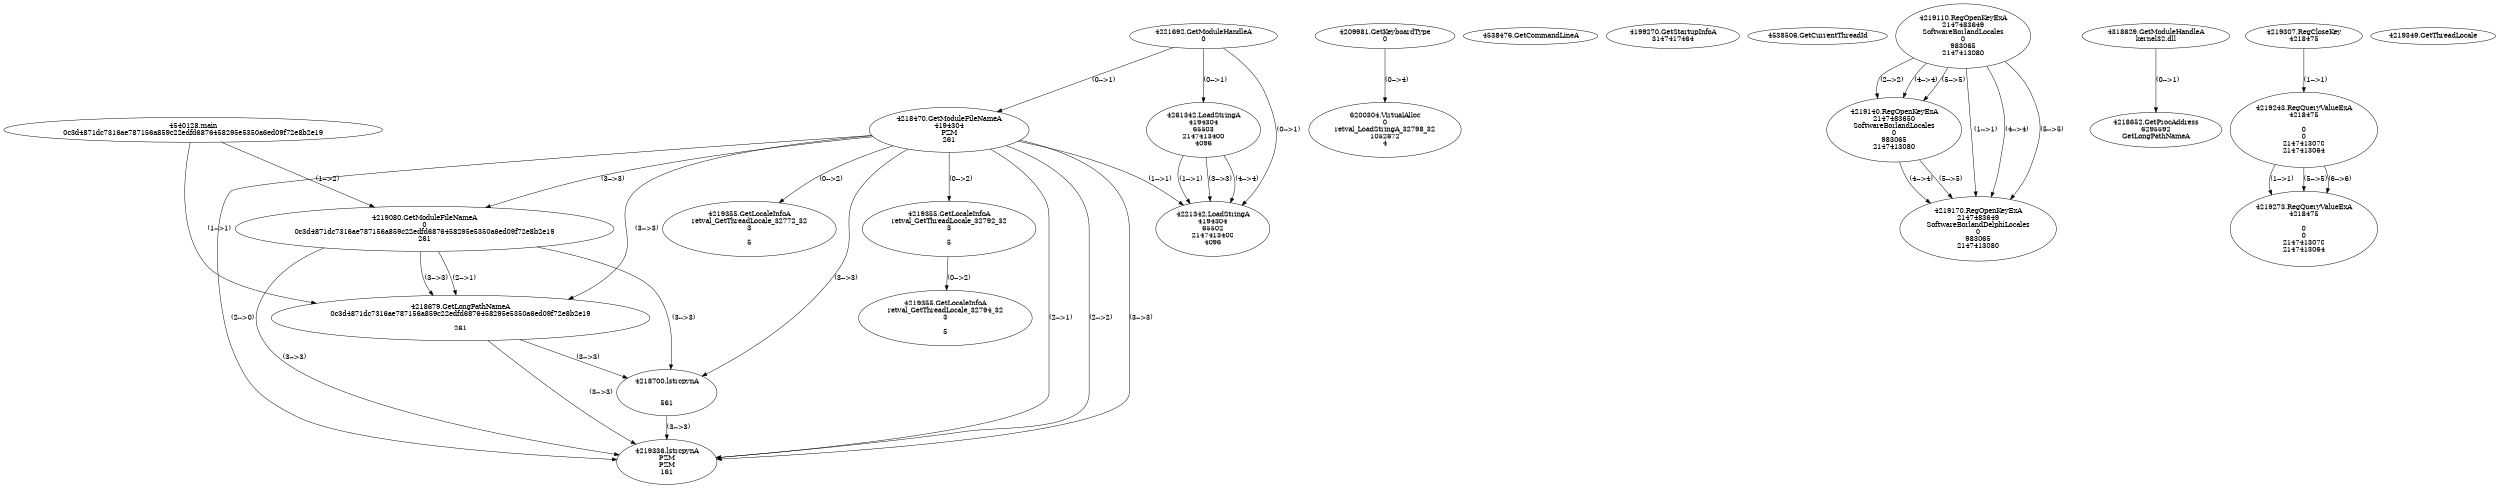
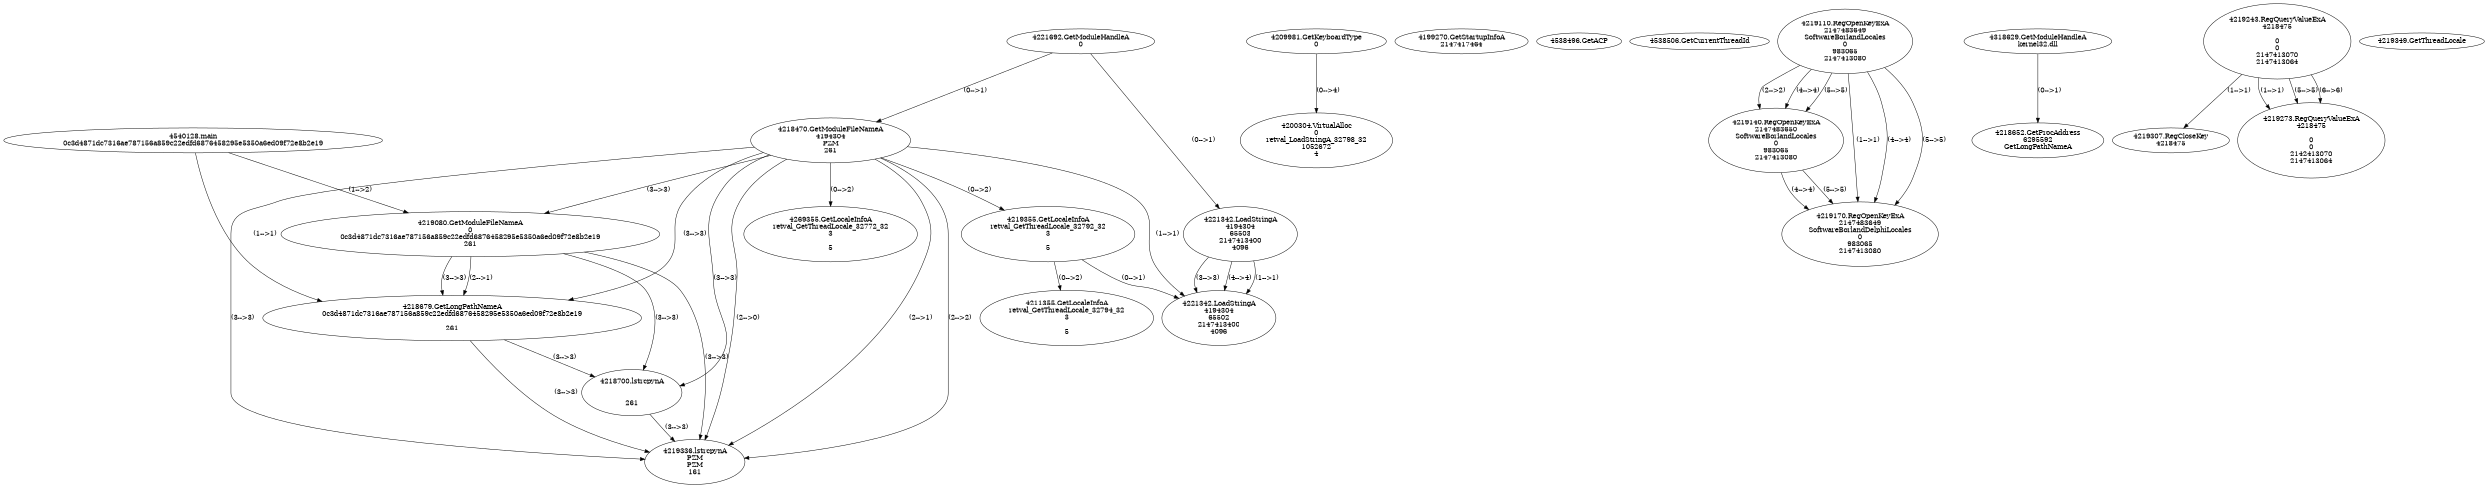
node "4538476.GetCommandLineA": removed
node "4199270.GetStartupInfoA 3147417464": label "4199270.GetStartupInfoA 3147417464" -> "4199270.GetStartupInfoA 2147417464"
node "4538496.GetACP": added
edge "4219307.RegCloseKey 4218475" -> "4219243.RegQueryValueExA 4218475 0 0 2147413070 2147413064": reversed
edge "4221692.GetModuleHandleA 0" -> "4221342.LoadStringA 4194304 65502 2147413400 4096": now "4219355.GetLocaleInfoA retval_GetThreadLocale_32792_32 3 5" -> "4221342.LoadStringA 4194304 65502 2147413400 4096"
node "4261342.LoadStringA 4194304 65503 2147413400 4096": label "4261342.LoadStringA 4194304 65503 2147413400 4096" -> "4221342.LoadStringA 4194304 65503 2147413400 4096"
node "6200304.VirtualAlloc 0 retval_LoadStringA_32798_32 1052672 4": label "6200304.VirtualAlloc 0 retval_LoadStringA_32798_32 1052672 4" -> "4200304.VirtualAlloc 0 retval_LoadStringA_32798_32 1052672 4"
node "4219355.GetLocaleInfoA retval_GetThreadLocale_32772_32 3 5": label "4219355.GetLocaleInfoA retval_GetThreadLocale_32772_32 3 5" -> "4269355.GetLocaleInfoA retval_GetThreadLocale_32772_32 3 5"
node "4219273.RegQueryValueExA 4218475 0 0 2147413070 2147413064": label "4219273.RegQueryValueExA 4218475 0 0 2147413070 2147413064" -> "4219273.RegQueryValueExA 4218475 0 0 2142413070 2147413064"
node "4219355.GetLocaleInfoA retval_GetThreadLocale_32794_32 3 5": label "4219355.GetLocaleInfoA retval_GetThreadLocale_32794_32 3 5" -> "4211355.GetLocaleInfoA retval_GetThreadLocale_32794_32 3 5"
node "4218700.lstrcpynA 561": label "4218700.lstrcpynA 561" -> "4218700.lstrcpynA 261"
